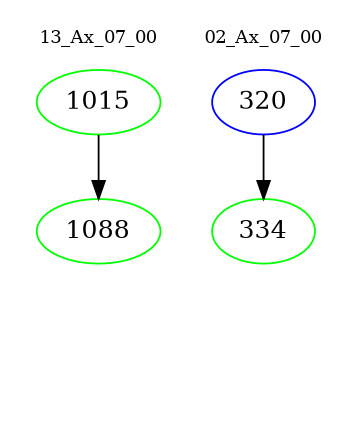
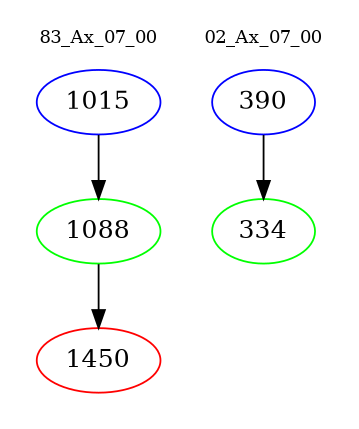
cluster "13_Ax_07_00": label "13_Ax_07_00" -> "83_Ax_07_00"
node "1015": color green -> blue
node "320": label "320" -> "390"
node "1450": added
